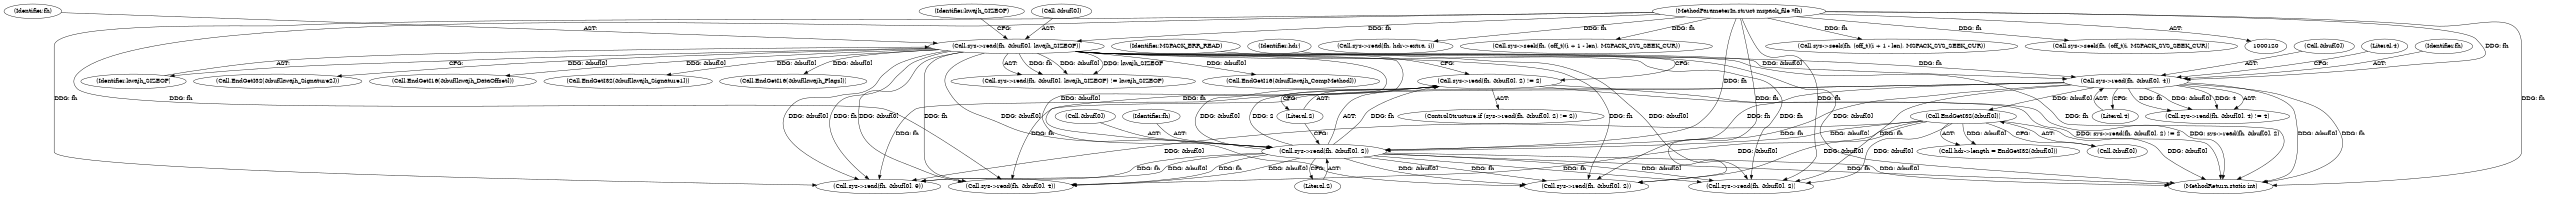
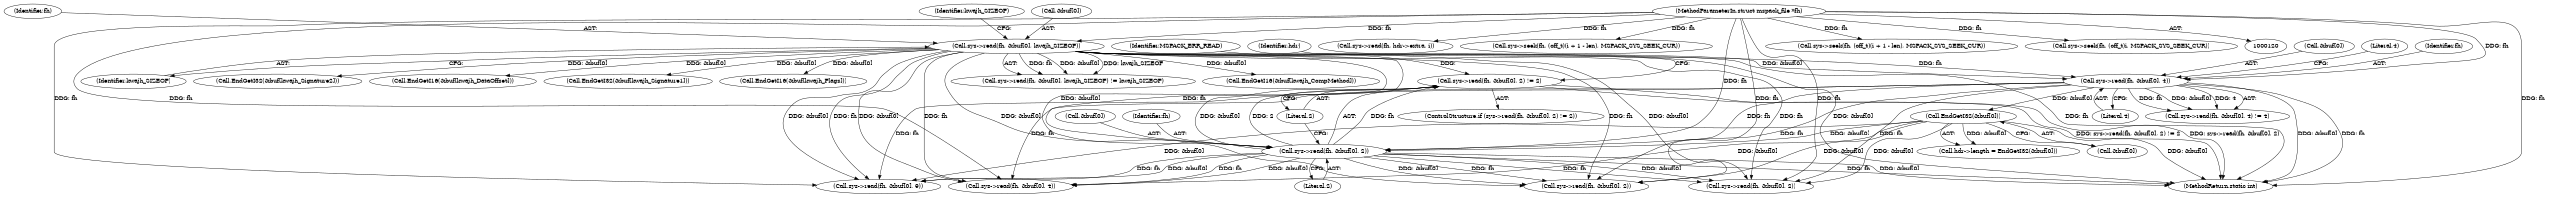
edge "(Identifier,MSPACK_ERR_READ)" -> "(Call,sys->read(fh, &buf[0], 2) != 2)": label "CFG: " -> "DDG: "
